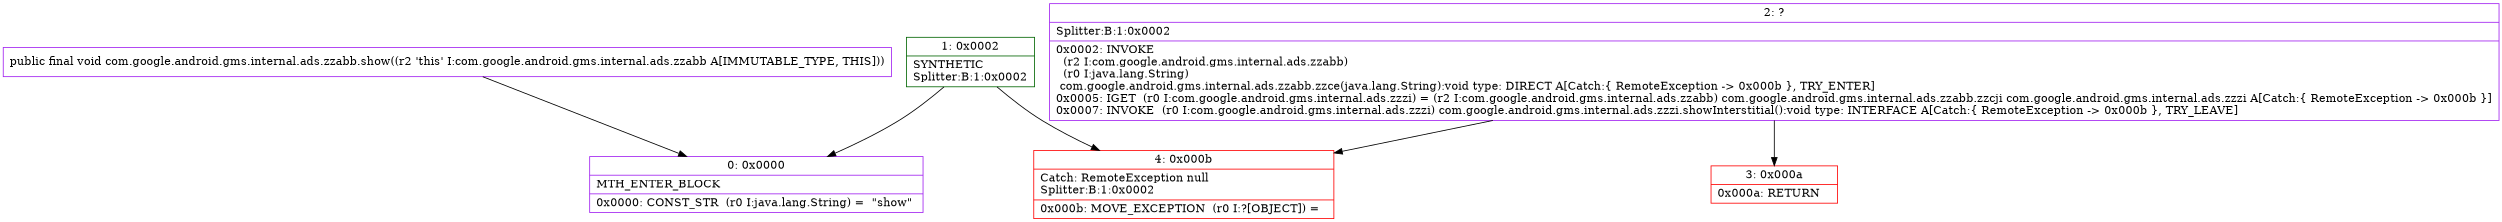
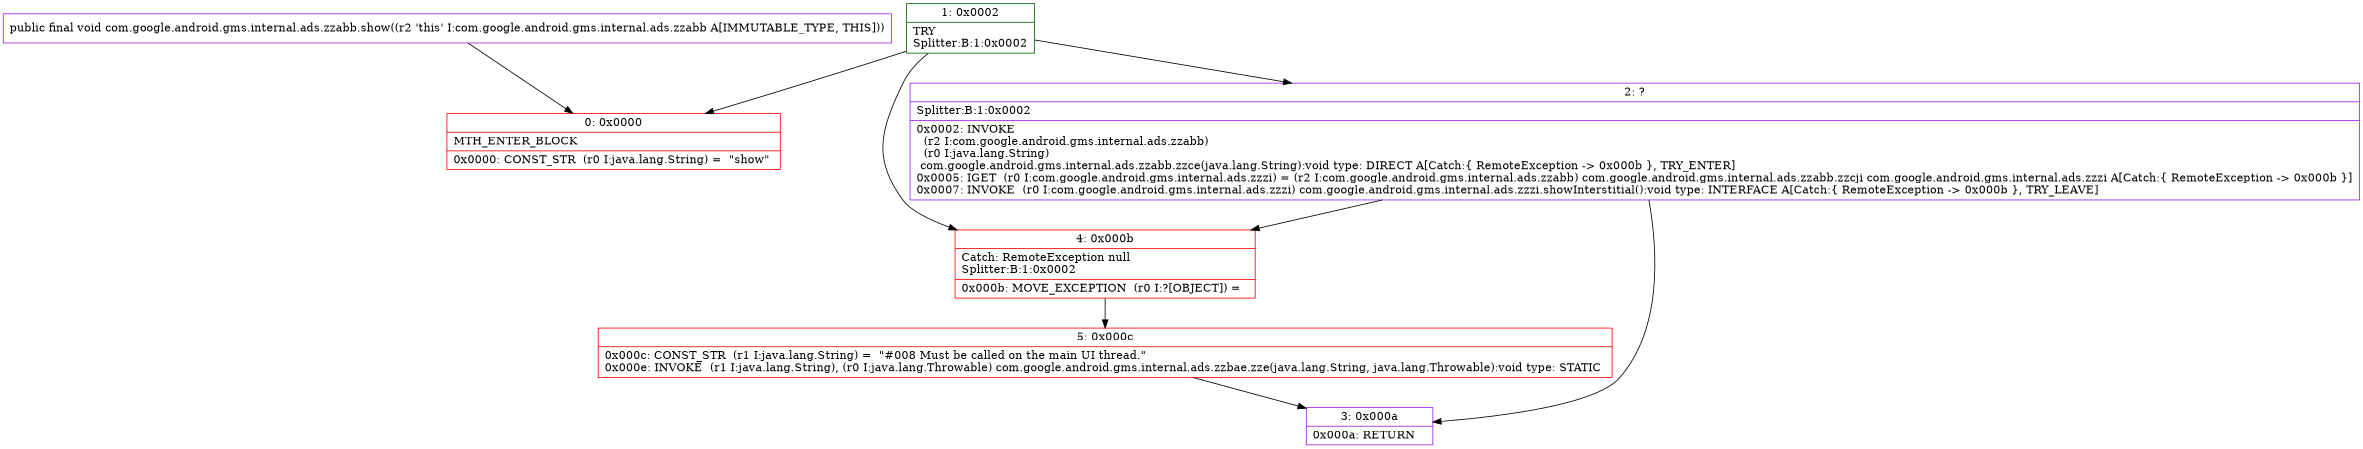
edge "1: 0x0002" -> "2: ?": added
node "1: 0x0002": text "SYNTHETIC" -> "TRY"
node "0: 0x0000": color purple -> red
node "3: 0x000a": color red -> purple
node "5: 0x000c": added
